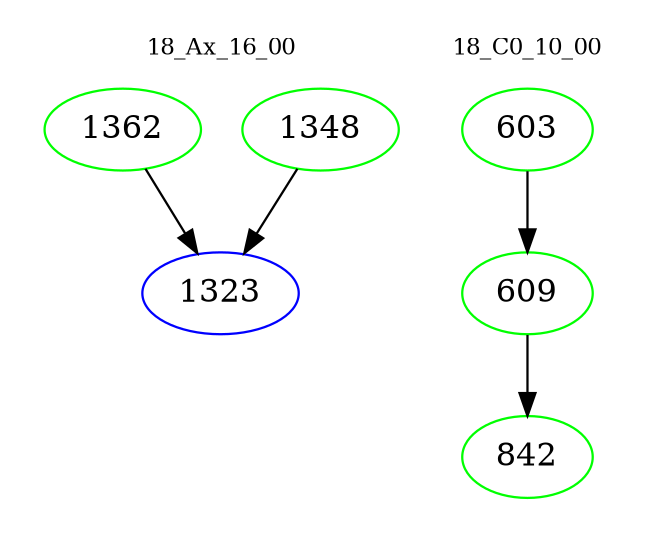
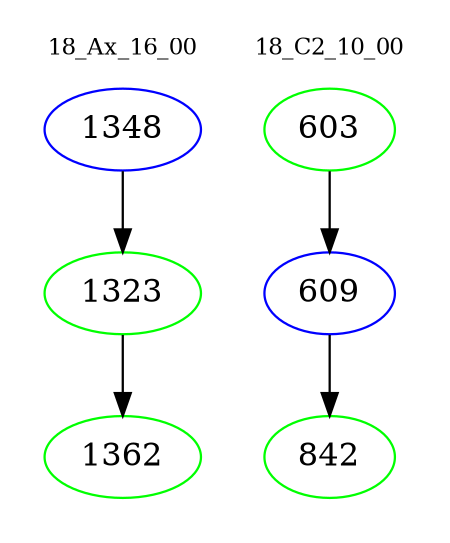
cluster "18_C0_10_00": label "18_C0_10_00" -> "18_C2_10_00"
node "1348": color green -> blue
edge "1362" -> "1323": reversed
node "1323": color blue -> green
node "609": color green -> blue
